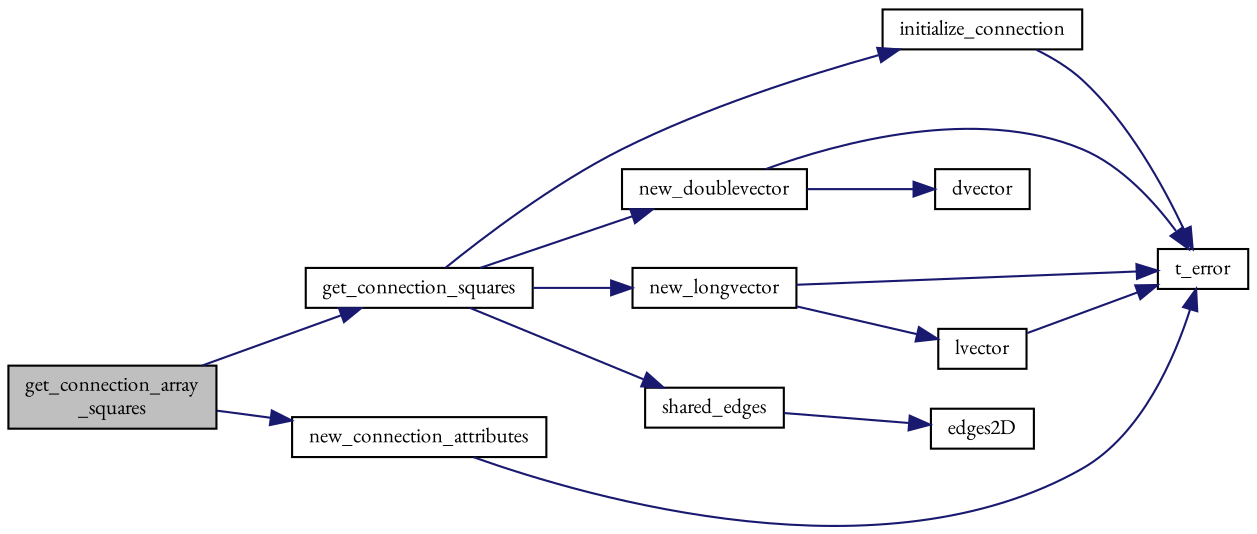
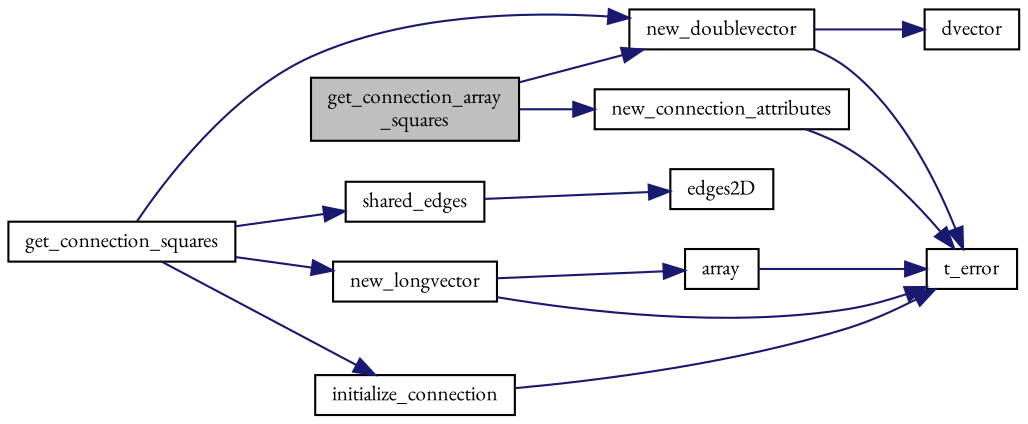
edge "get_connection_array _squares" -> "get_connection_squares": now "get_connection_array _squares" -> "new_doublevector"
node "lvector": label "lvector" -> "array"
